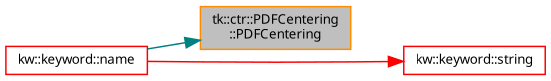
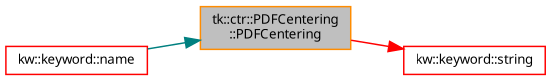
edge "kw::keyword::name" -> "kw::keyword::string": now "tk::ctr::PDFCentering ::PDFCentering" -> "kw::keyword::string"
